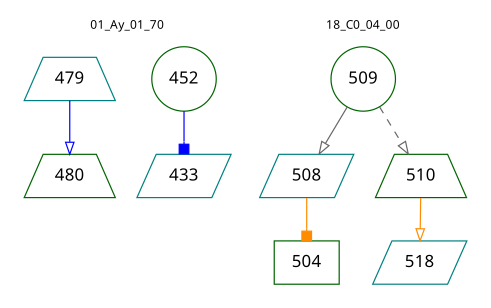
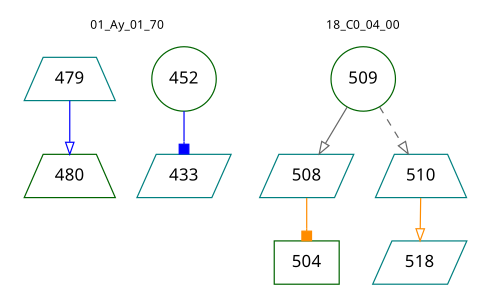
node "510": color darkgreen -> teal
